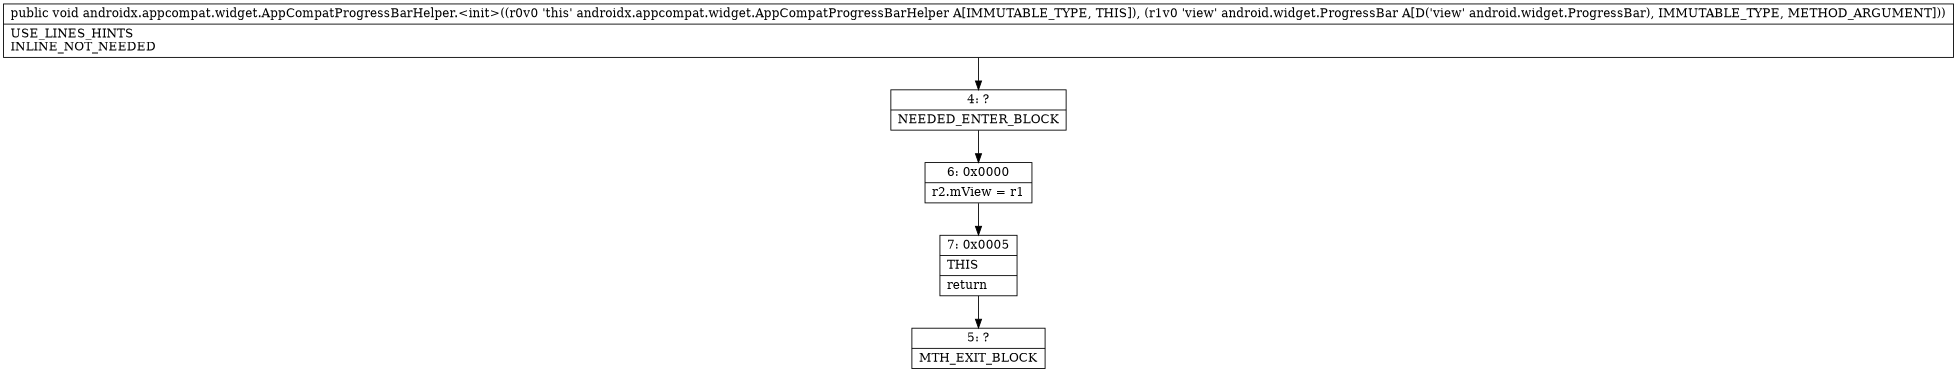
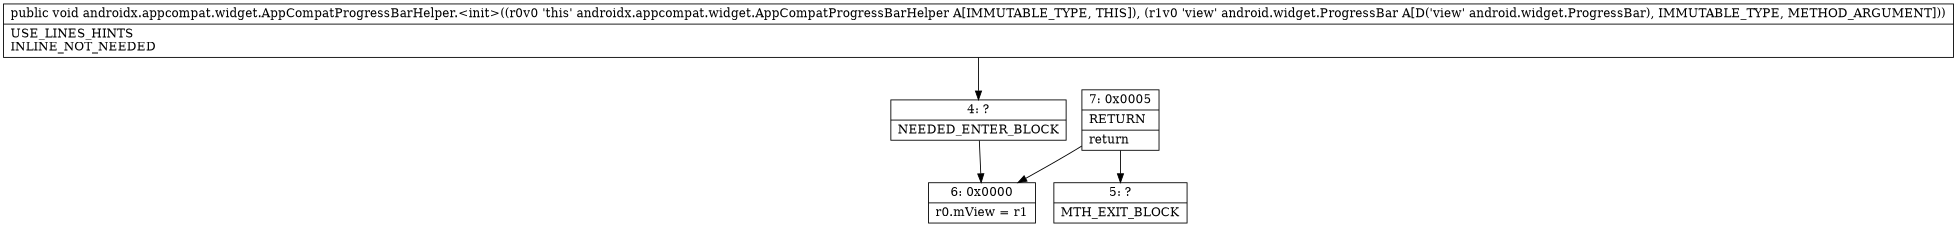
node "6: 0x0000": text "r2.mView = r1" -> "r0.mView = r1"
edge "6: 0x0000" -> "7: 0x0005": reversed
node "7: 0x0005": text "THIS" -> "RETURN"
